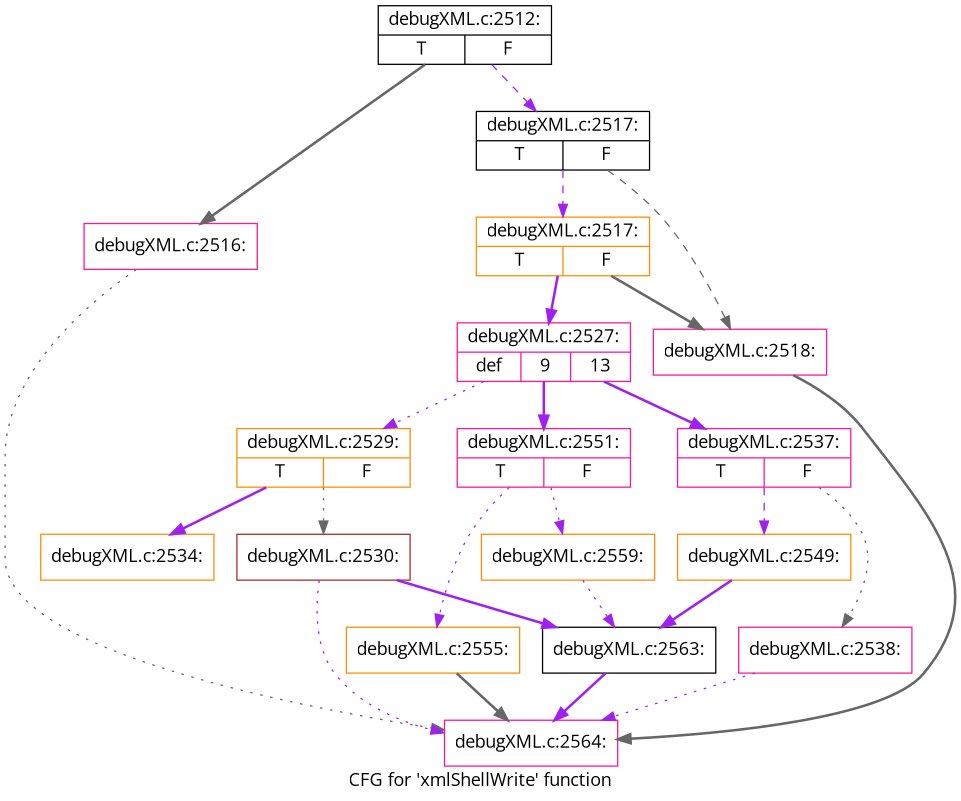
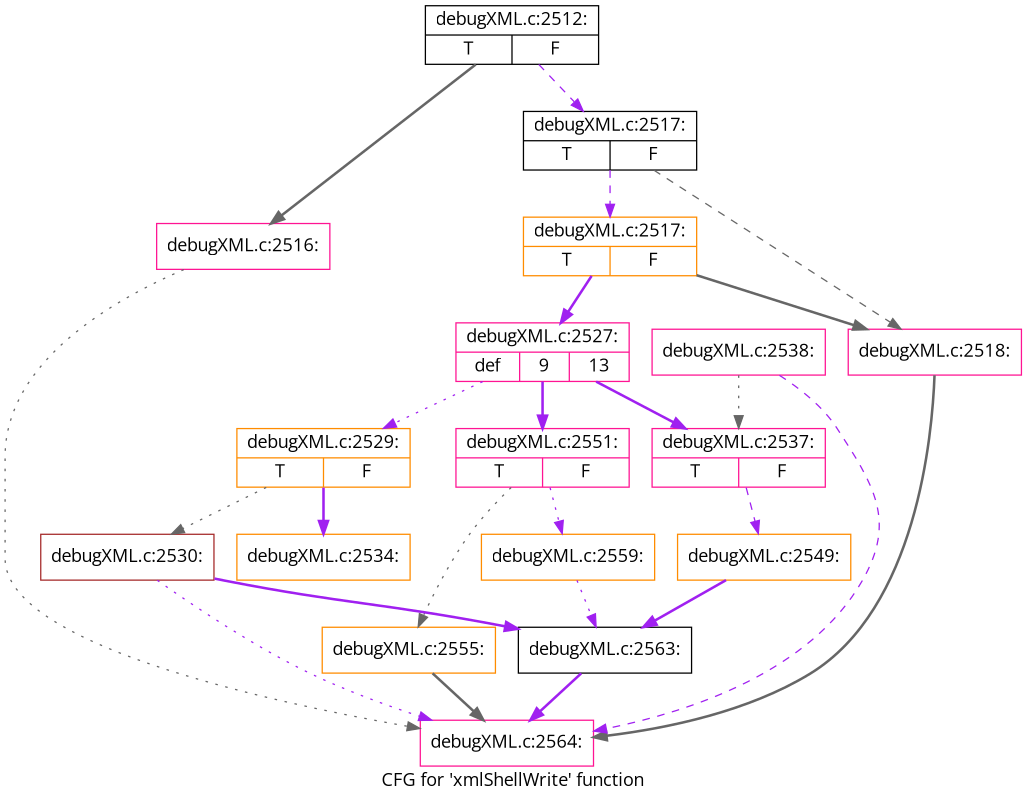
edge "debugXML.c:2537:" -> "debugXML.c:2538:": reversed
edge "debugXML.c:2551:" -> "debugXML.c:2555:": color purple -> gray40
edge "debugXML.c:2538:" -> "debugXML.c:2564:": style dotted -> dashed
